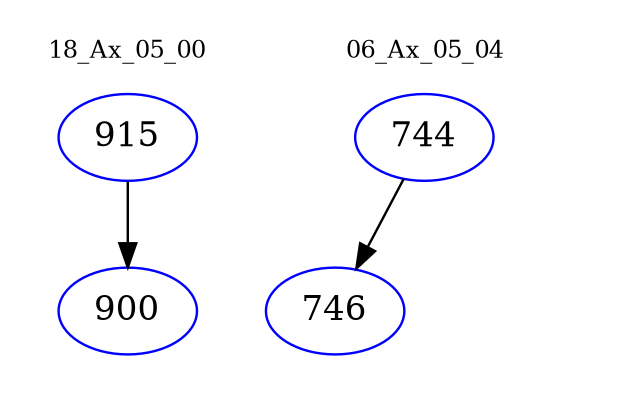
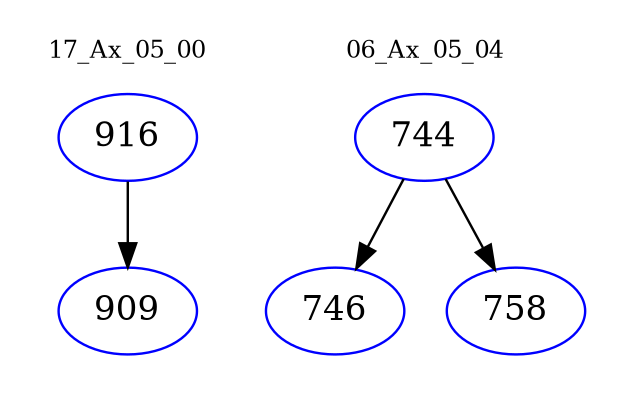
cluster "18_Ax_05_00": label "18_Ax_05_00" -> "17_Ax_05_00"
node "915": label "915" -> "916"
node "900": label "900" -> "909"
node "758": added
